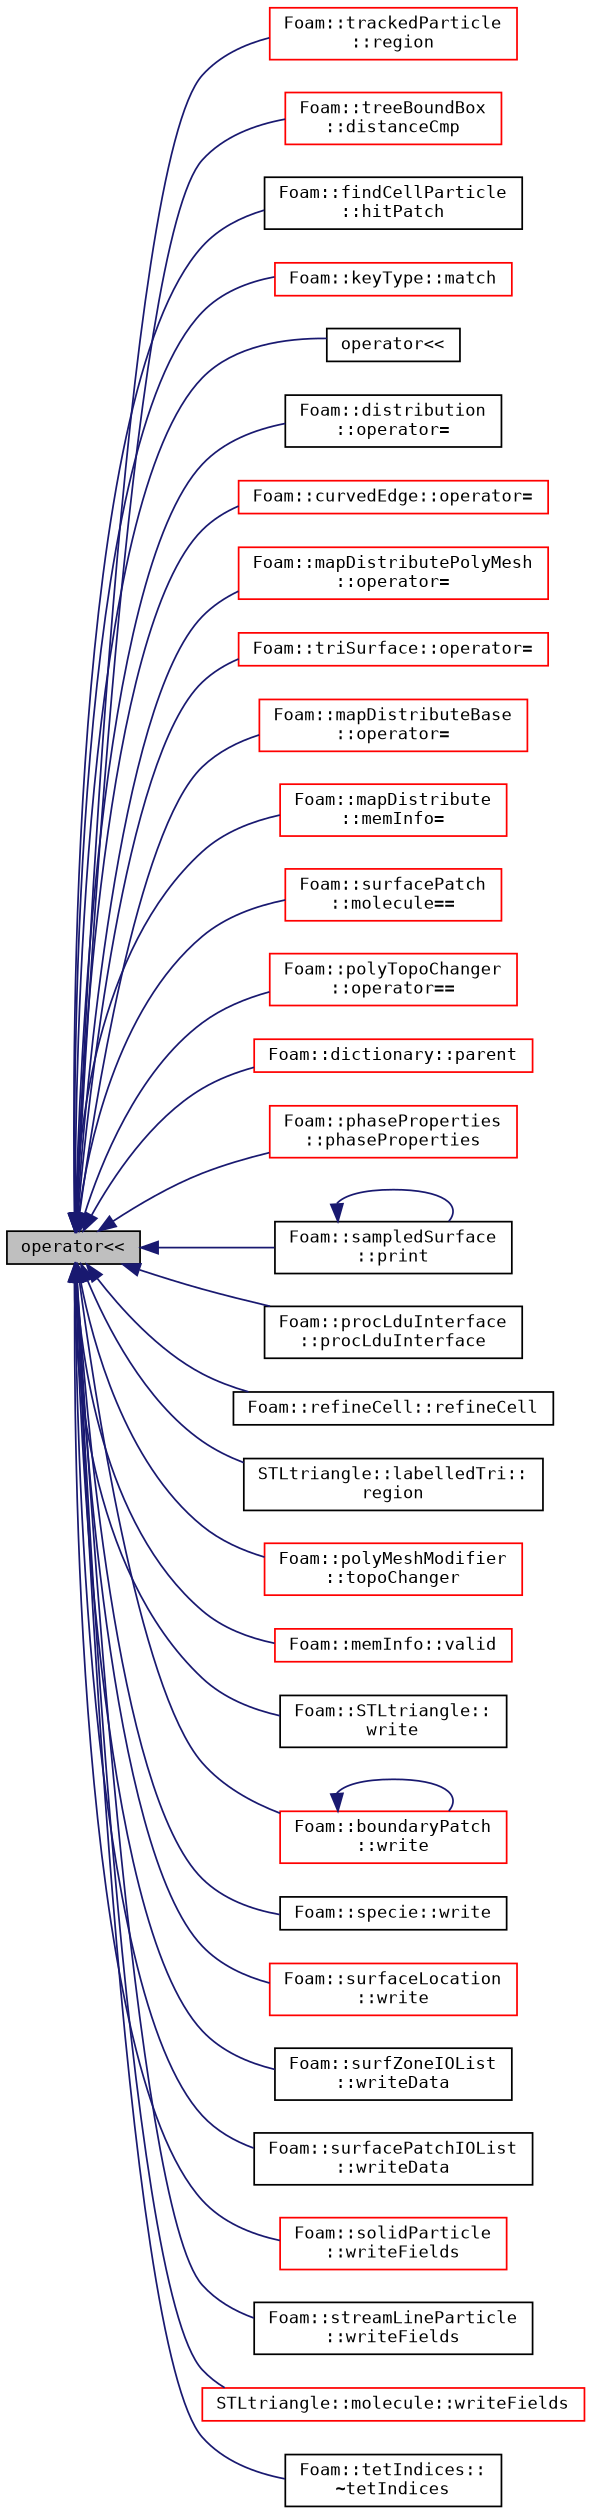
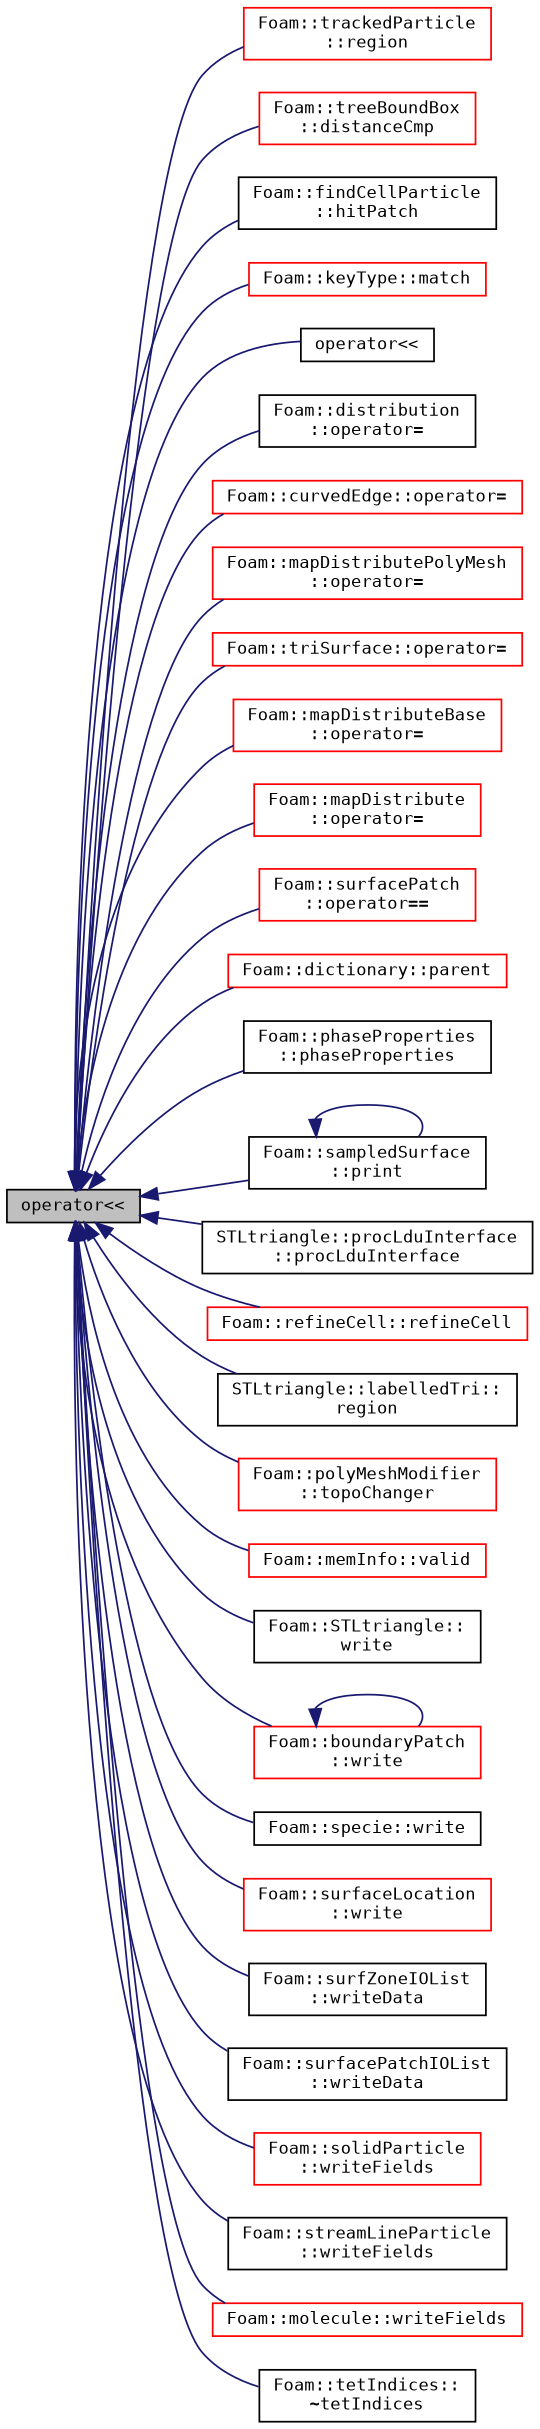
node "Foam::mapDistribute ::memInfo=": label "Foam::mapDistribute ::memInfo=" -> "Foam::mapDistribute ::operator="
node "Foam::surfacePatch ::molecule==": label "Foam::surfacePatch ::molecule==" -> "Foam::surfacePatch ::operator=="
node "Foam::polyTopoChanger ::operator==": removed
node "Foam::phaseProperties ::phaseProperties": color red -> black
node "Foam::procLduInterface ::procLduInterface": label "Foam::procLduInterface ::procLduInterface" -> "STLtriangle::procLduInterface ::procLduInterface"
node "Foam::refineCell::refineCell": color black -> red
node "STLtriangle::molecule::writeFields": label "STLtriangle::molecule::writeFields" -> "Foam::molecule::writeFields"
